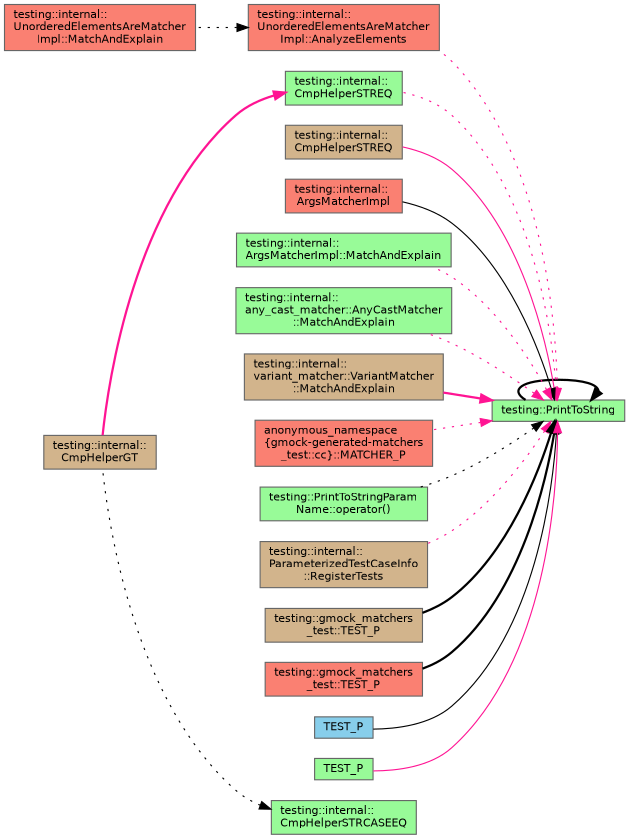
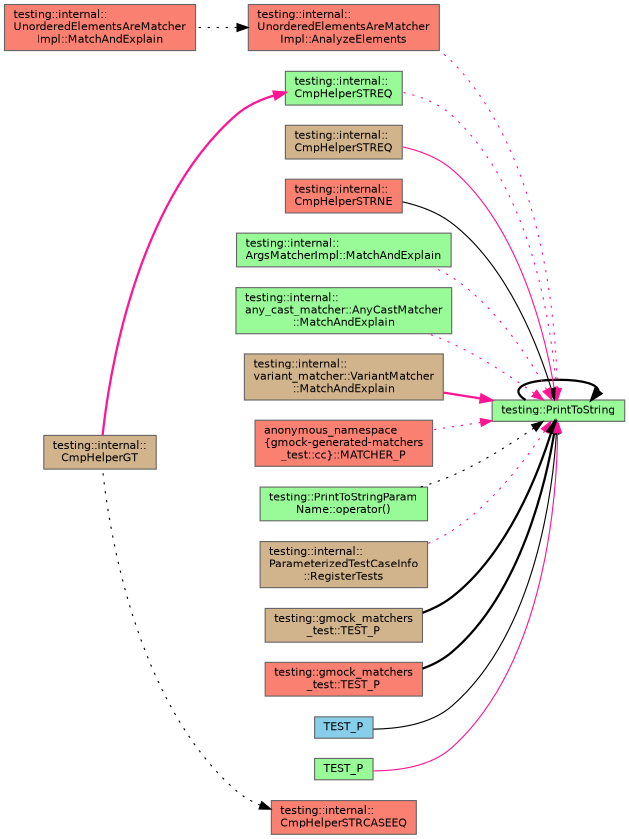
node "testing::internal:: ArgsMatcherImpl": label "testing::internal:: ArgsMatcherImpl" -> "testing::internal:: CmpHelperSTRNE"
node "testing::internal:: CmpHelperSTRCASEEQ": fillcolor palegreen -> salmon
